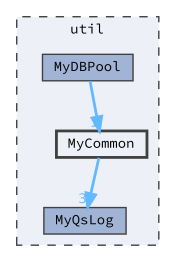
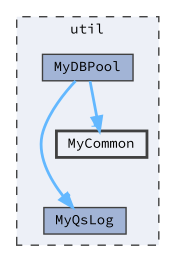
edge "MyCommon" -> "MyQsLog": now "MyDBPool" -> "MyQsLog"
